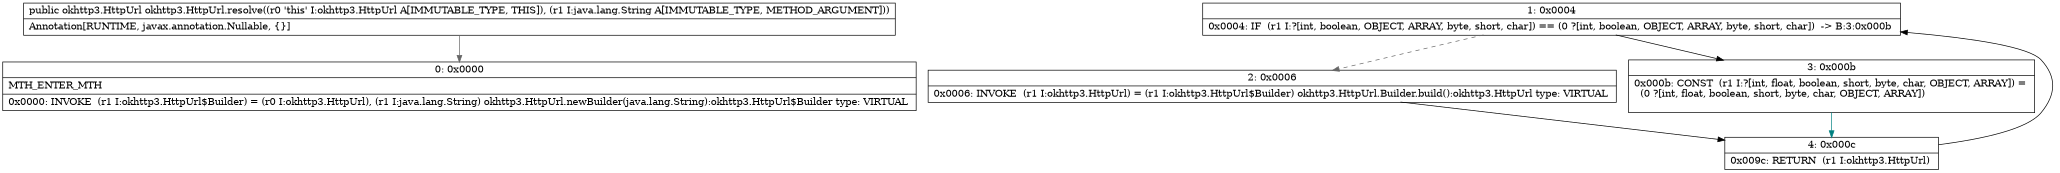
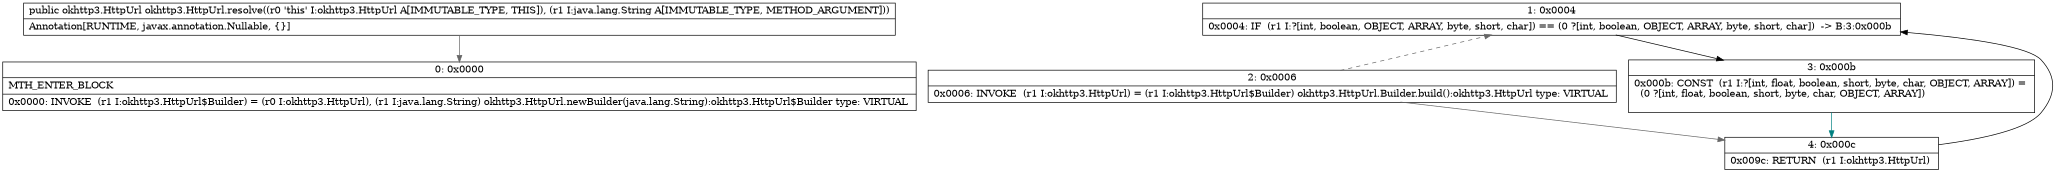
edge "1: 0x0004" -> "2: 0x0006": reversed
node "0: 0x0000": text "MTH_ENTER_MTH" -> "MTH_ENTER_BLOCK"
edge "2: 0x0006" -> "4: 0x000c": color black -> gray40
